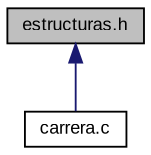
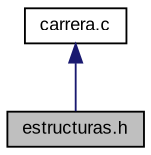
edge "carrera.c" -> "estructuras.h": reversed
